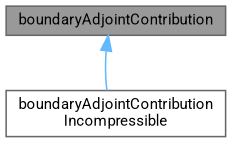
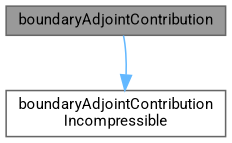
edge "boundaryAdjointContribution Incompressible" -> "boundaryAdjointContribution": reversed
